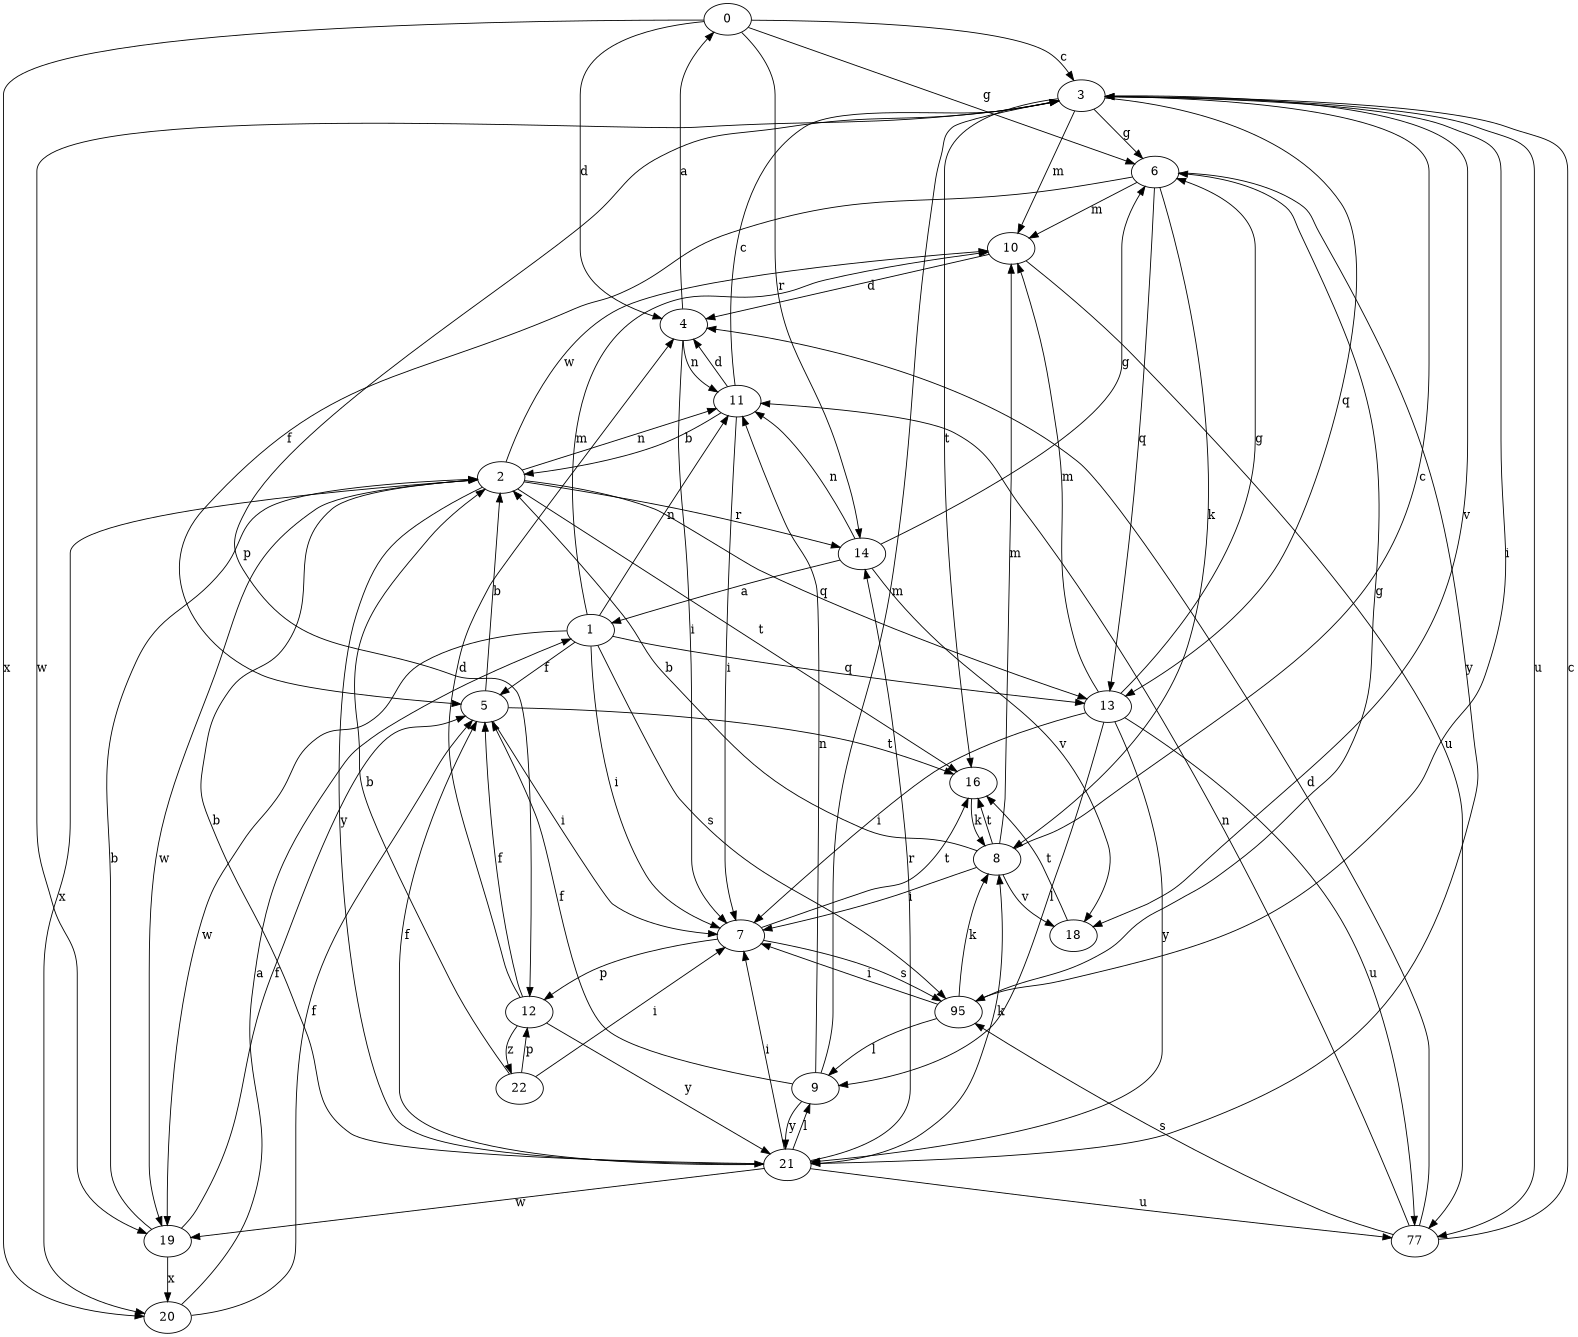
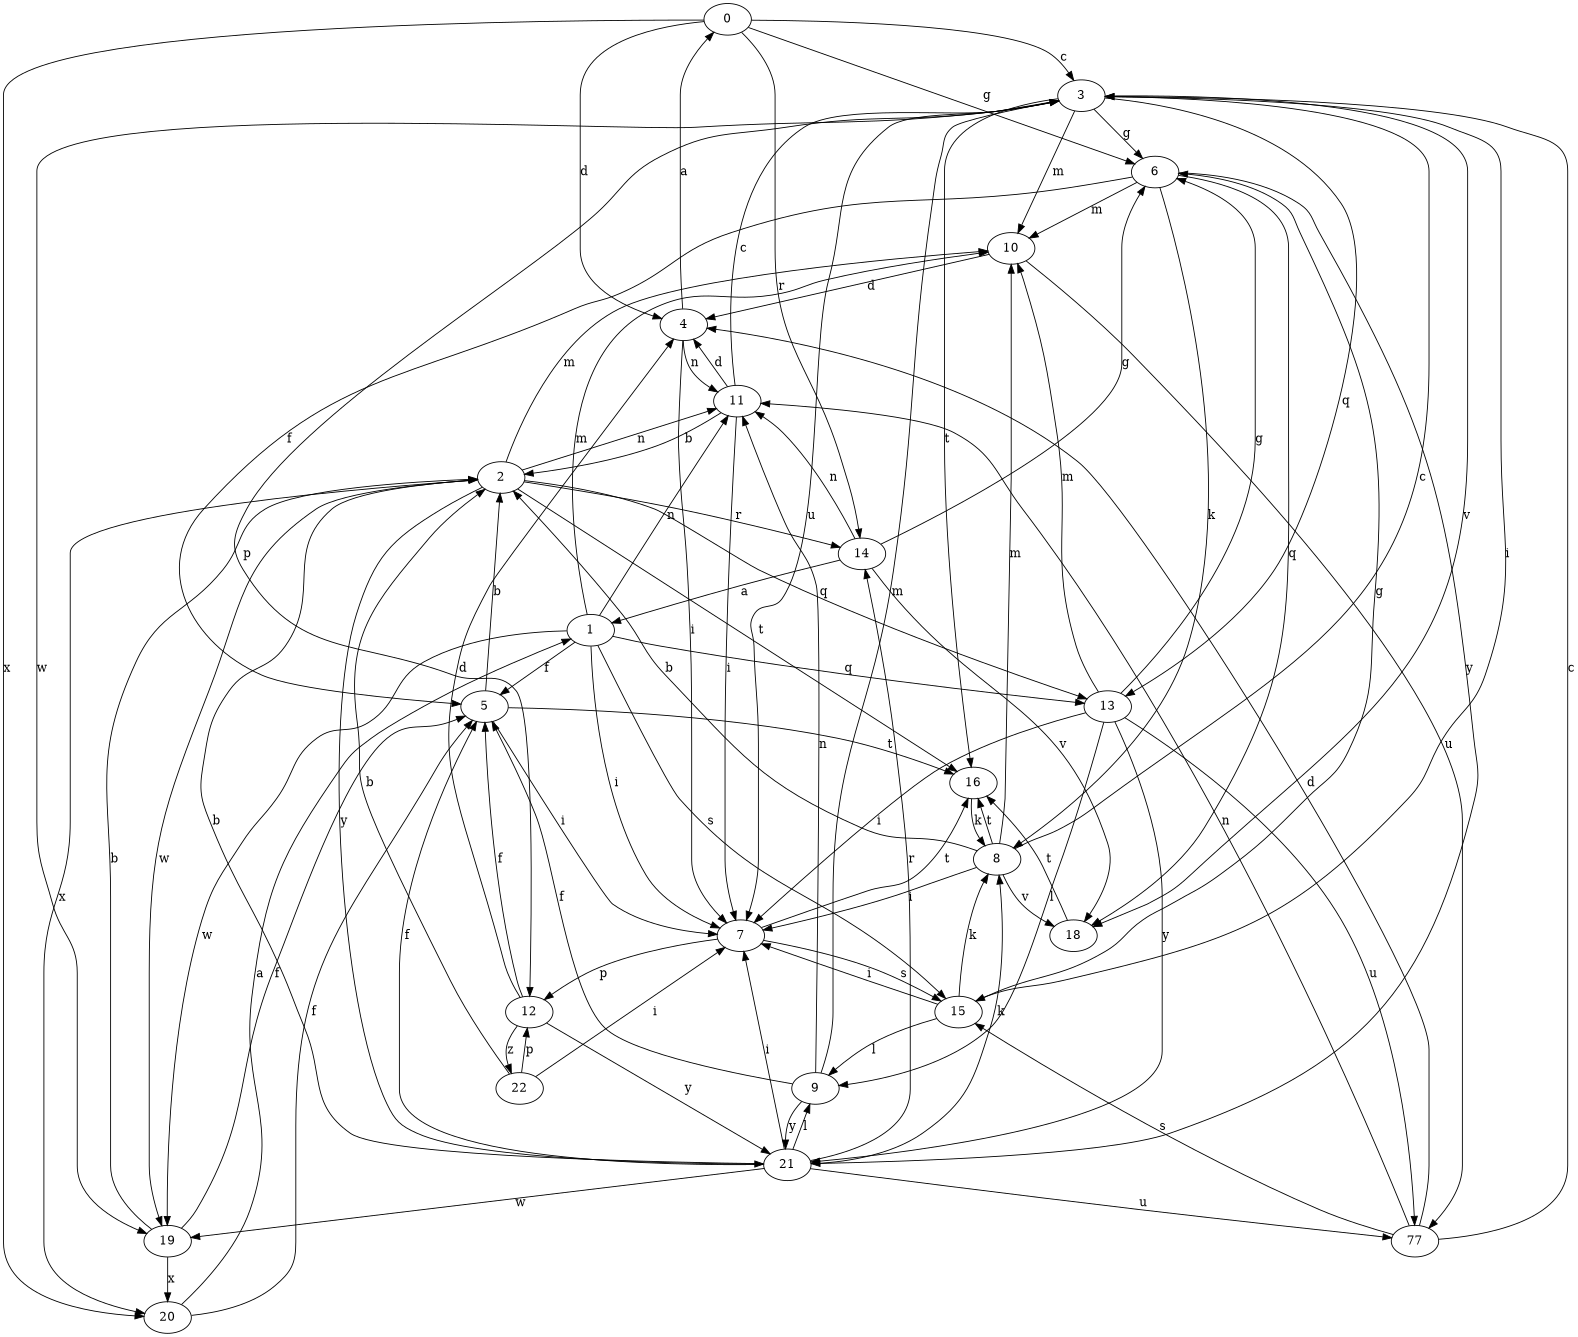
edge "2" -> "10": label "w" -> "m"
edge "6" -> "13": now "6" -> "18"
edge "3" -> "77": now "3" -> "7"
node "95": label "95" -> "15"
